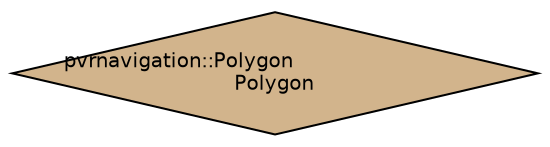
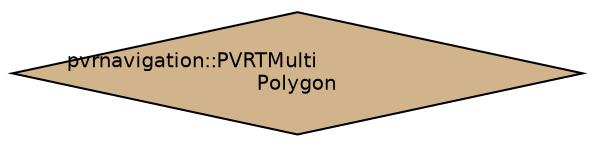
node "pvrnavigation::Polygon Polygon": label "pvrnavigation::Polygon Polygon" -> "pvrnavigation::PVRTMulti Polygon"
